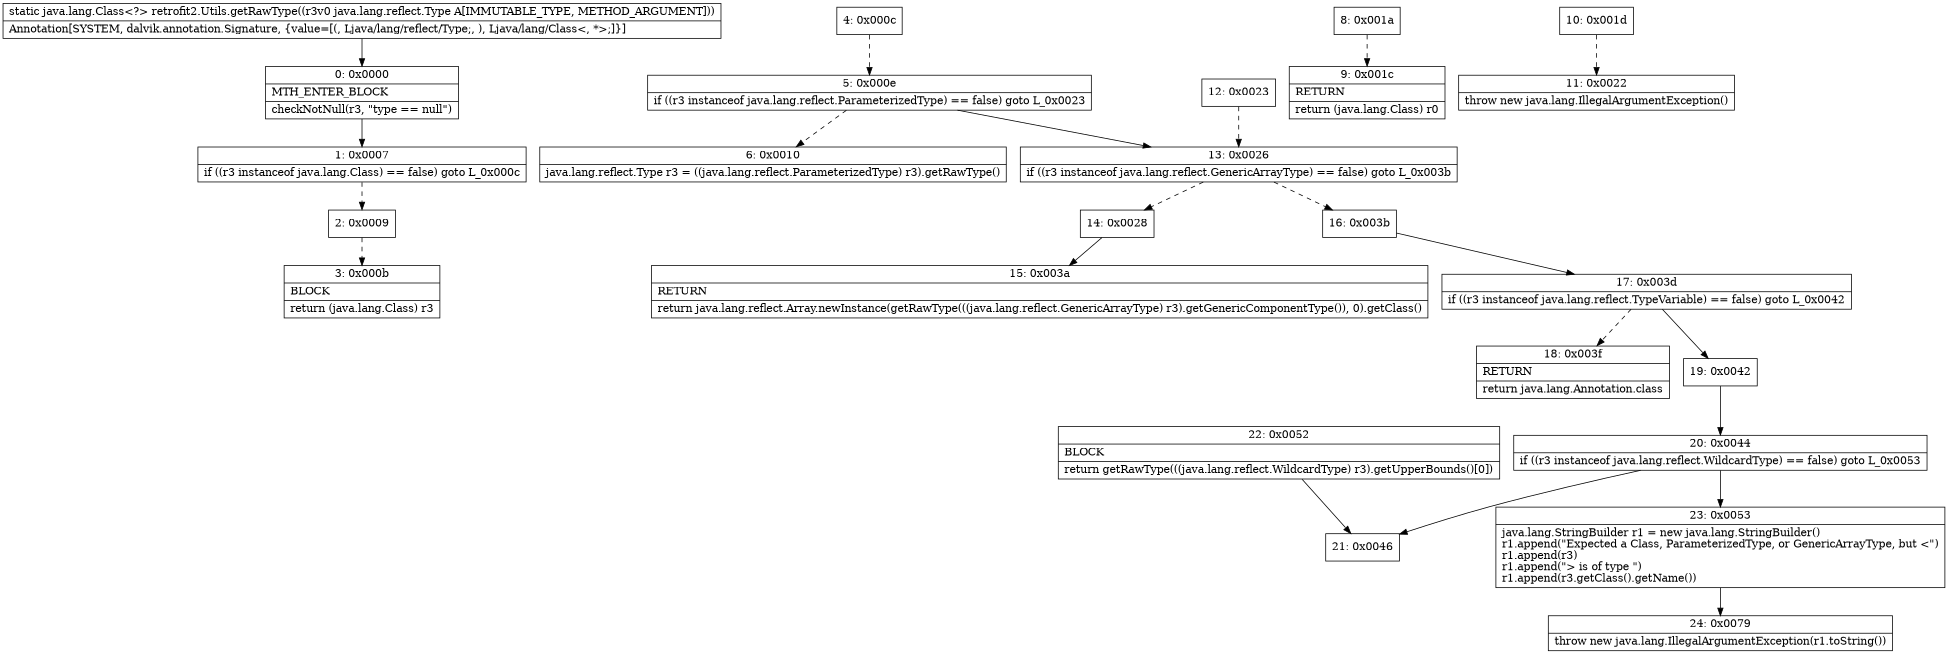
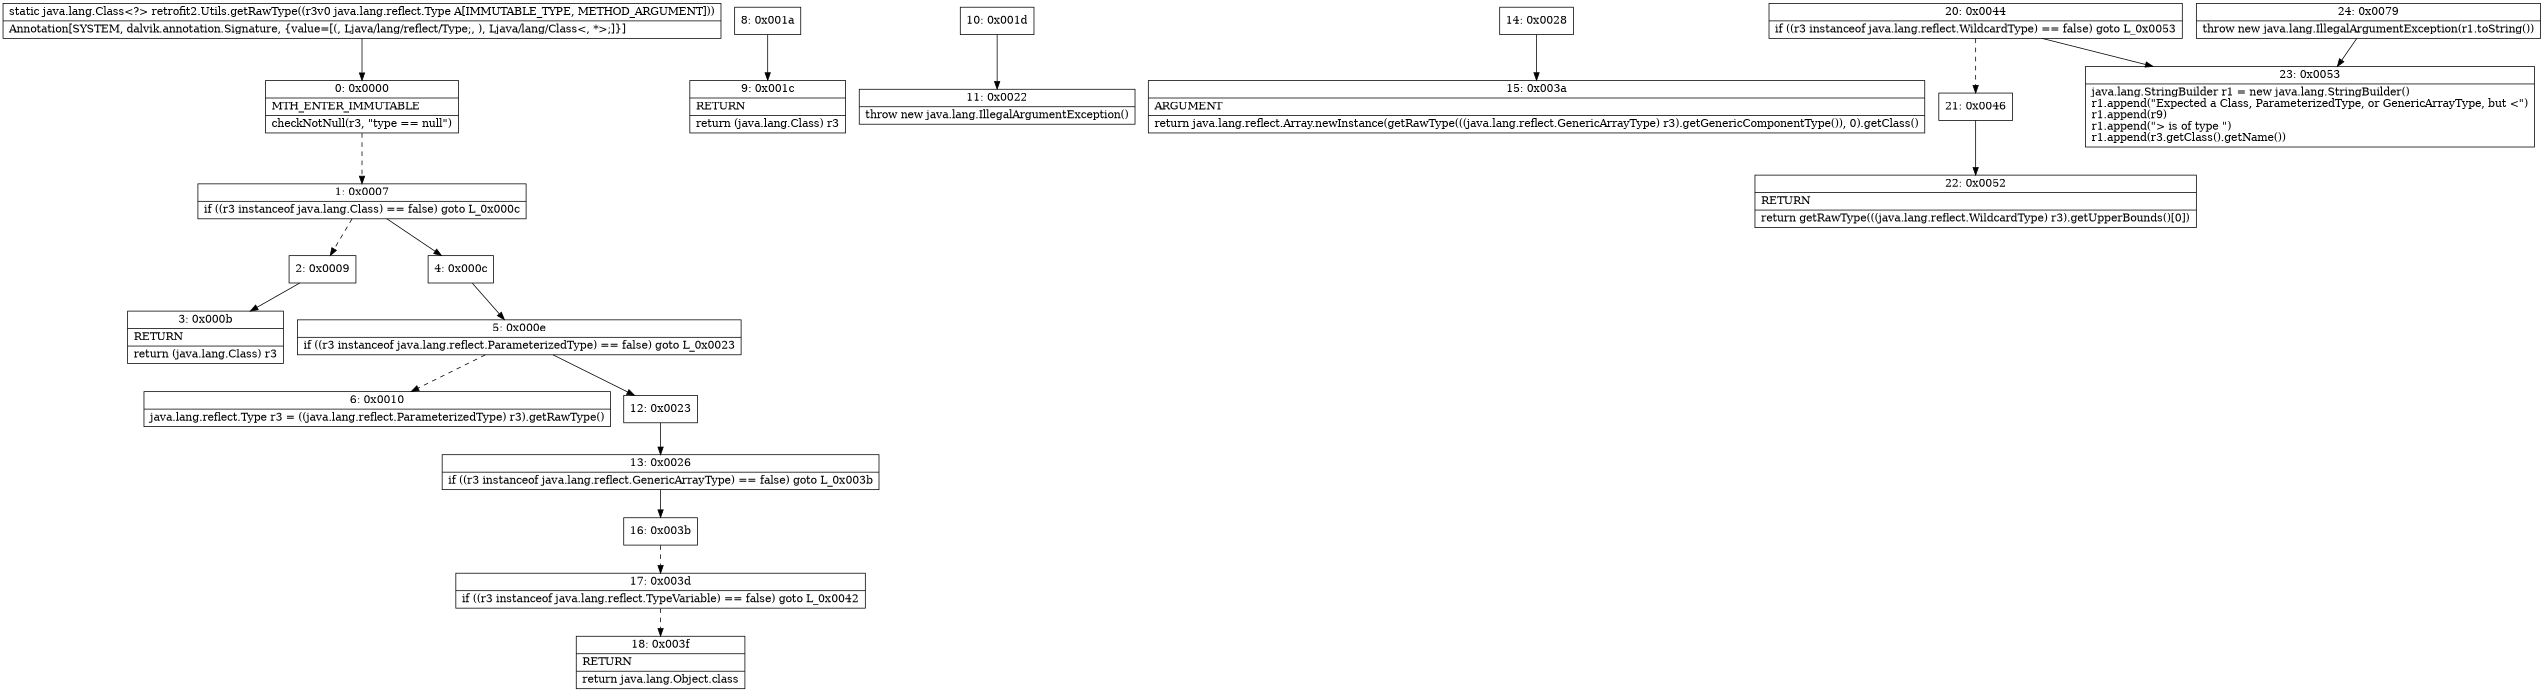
edge "8: 0x001a" -> "9: 0x001c": style dashed -> solid
edge "4: 0x000c" -> "5: 0x000e": style dashed -> solid
edge "10: 0x001d" -> "11: 0x0022": style dashed -> solid
node "0: 0x0000": text "MTH_ENTER_BLOCK" -> "MTH_ENTER_IMMUTABLE"
node "9: 0x001c": text "return (java.lang.Class) r0" -> "return (java.lang.Class) r3"
edge "12: 0x0023" -> "13: 0x0026": style dashed -> solid
edge "5: 0x000e" -> "13: 0x0026": now "5: 0x000e" -> "12: 0x0023"
edge "0: 0x0000" -> "1: 0x0007": style solid -> dashed
edge "13: 0x0026" -> "14: 0x0028": removed
edge "13: 0x0026" -> "16: 0x003b": style dashed -> solid
edge "1: 0x0007" -> "4: 0x000c": added
edge "2: 0x0009" -> "3: 0x000b": style dashed -> solid
edge "16: 0x003b" -> "17: 0x003d": style solid -> dashed
node "3: 0x000b": text "BLOCK" -> "RETURN"
node "15: 0x003a": text "RETURN" -> "ARGUMENT"
node "19: 0x0042": removed
node "18: 0x003f": text "return java.lang.Annotation.class" -> "return java.lang.Object.class"
node "22: 0x0052": text "BLOCK" -> "RETURN"
edge "20: 0x0044" -> "21: 0x0046": style solid -> dashed
edge "22: 0x0052" -> "21: 0x0046": reversed
node "23: 0x0053": text "r1.append(r3)" -> "r1.append(r9)"
edge "23: 0x0053" -> "24: 0x0079": reversed
